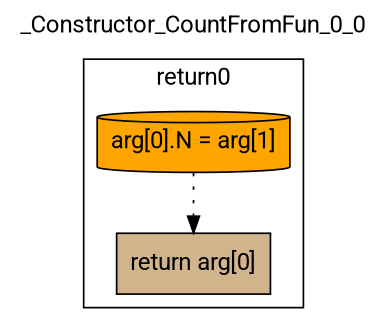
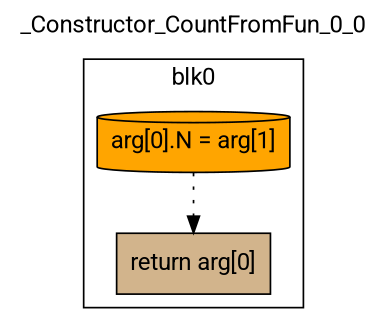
cluster "return0": label "return0" -> "blk0"
